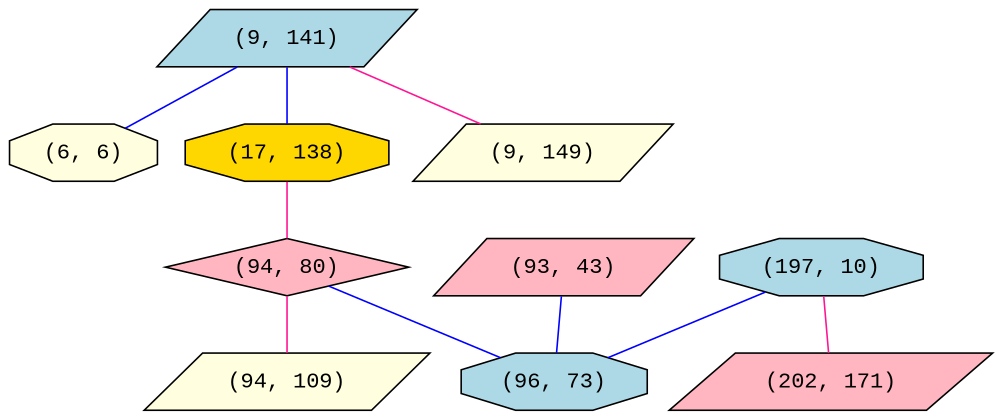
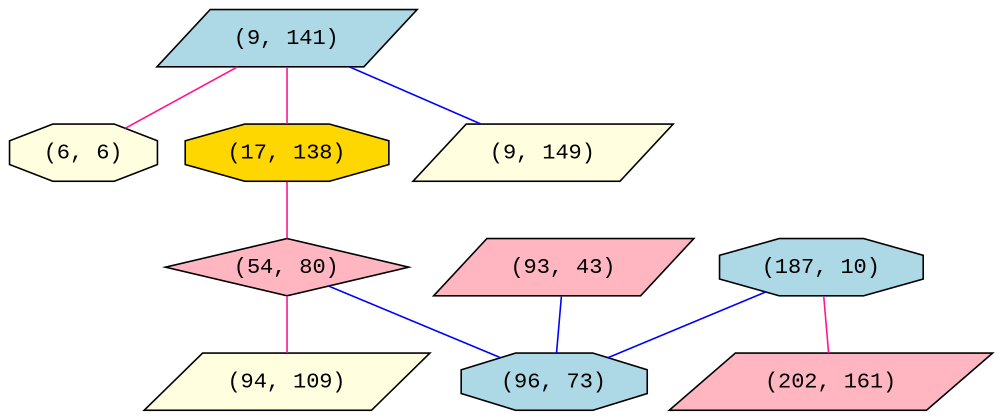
edge "(9, 141)" -- "(9, 149)": color deeppink -> blue
edge "(9, 141)" -- "(17, 138)": color blue -> deeppink
edge "(9, 141)" -- "(6, 6)": color blue -> deeppink
node "(94, 80)": label "(94, 80)" -> "(54, 80)"
node "(197, 10)": label "(197, 10)" -> "(187, 10)"
node "(202, 171)": label "(202, 171)" -> "(202, 161)"
